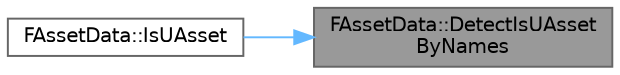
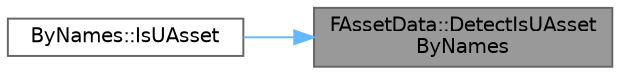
node "FAssetData::IsUAsset": label "FAssetData::IsUAsset" -> "ByNames::IsUAsset"
